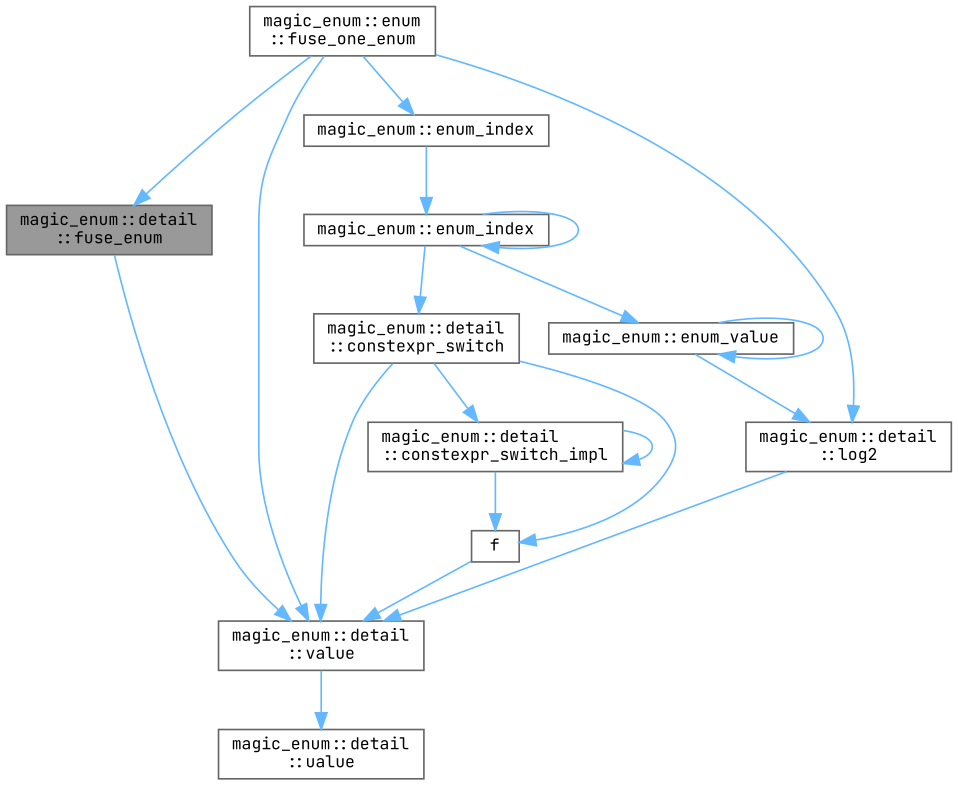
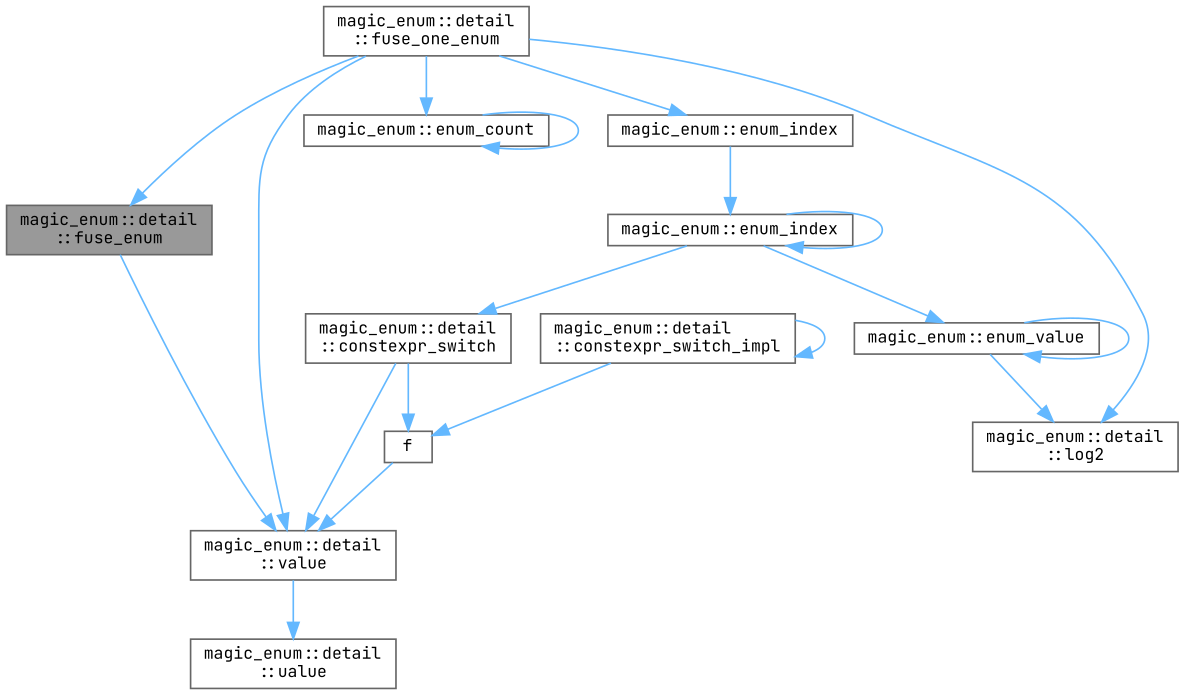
node "magic_enum::enum ::fuse_one_enum": label "magic_enum::enum ::fuse_one_enum" -> "magic_enum::detail ::fuse_one_enum"
node "magic_enum::enum_count": added
edge "magic_enum::detail ::constexpr_switch" -> "magic_enum::detail ::constexpr_switch_impl": removed
edge "magic_enum::detail ::log2" -> "magic_enum::detail ::value": removed
